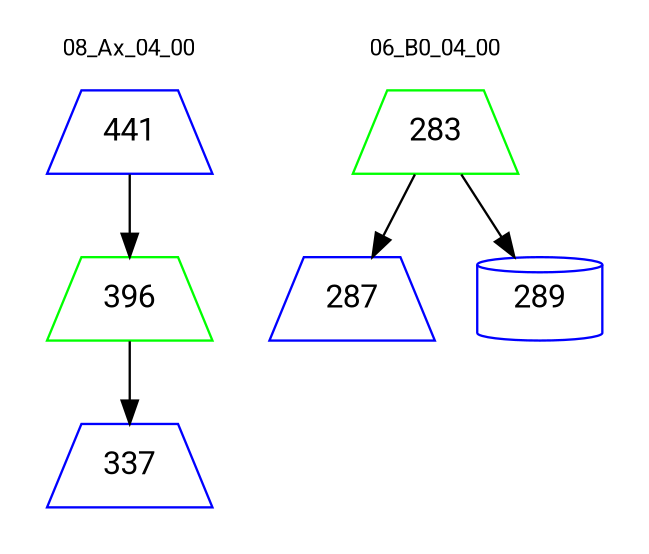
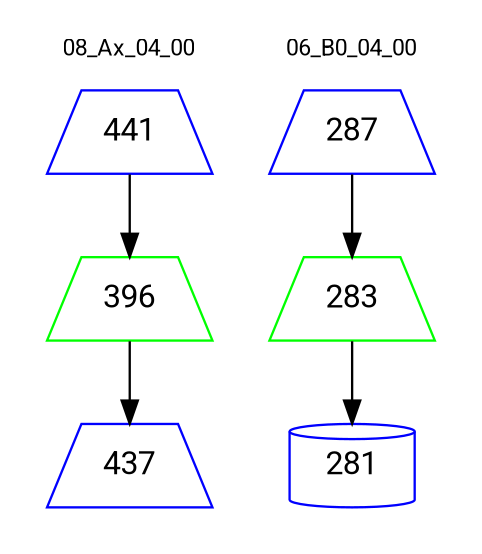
edge "283" -> "287": reversed
node "289": label "289" -> "281"
node "337": label "337" -> "437"
